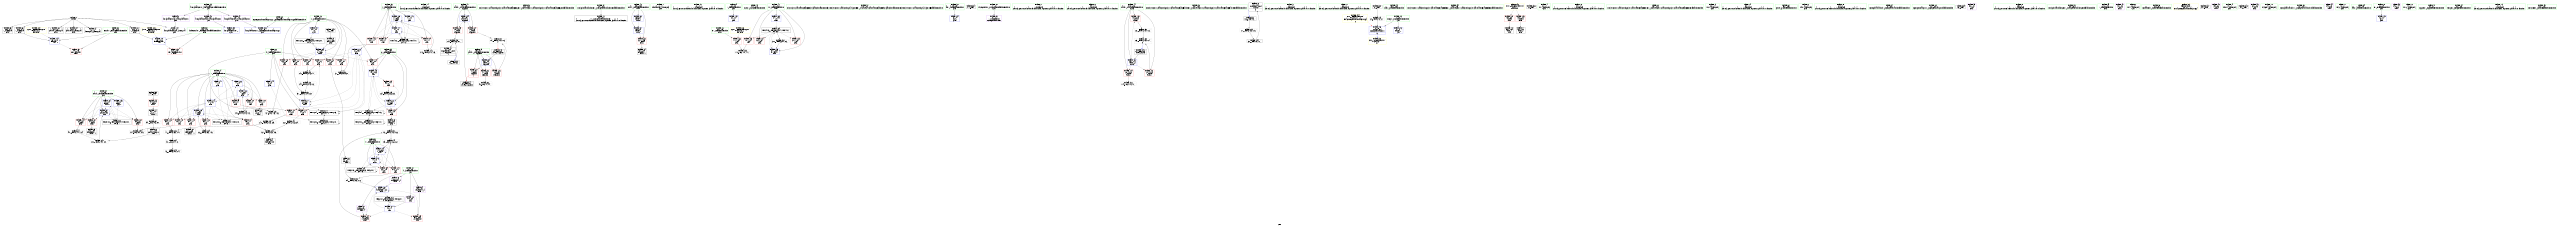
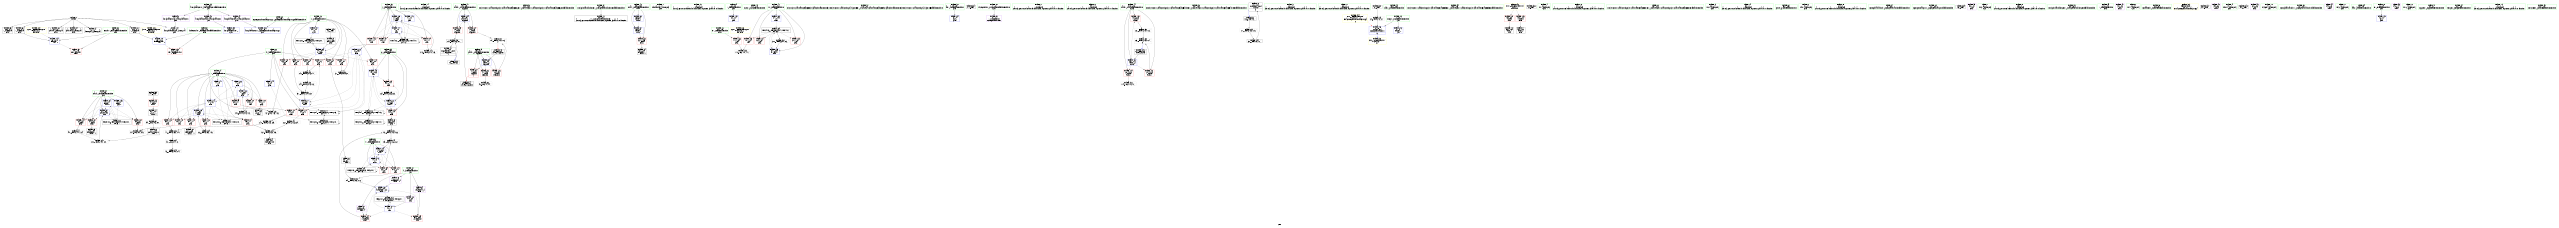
node "NodeID: 7": added
edge "NodeID: 53" -> "NodeID: 115": now "NodeID: 53" -> "NodeID: 141"
